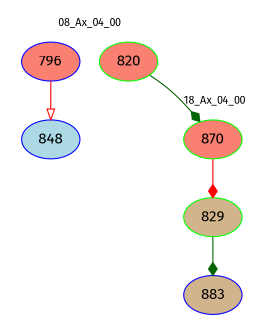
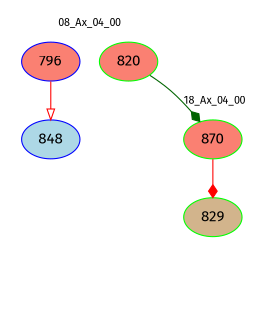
node "883": removed
